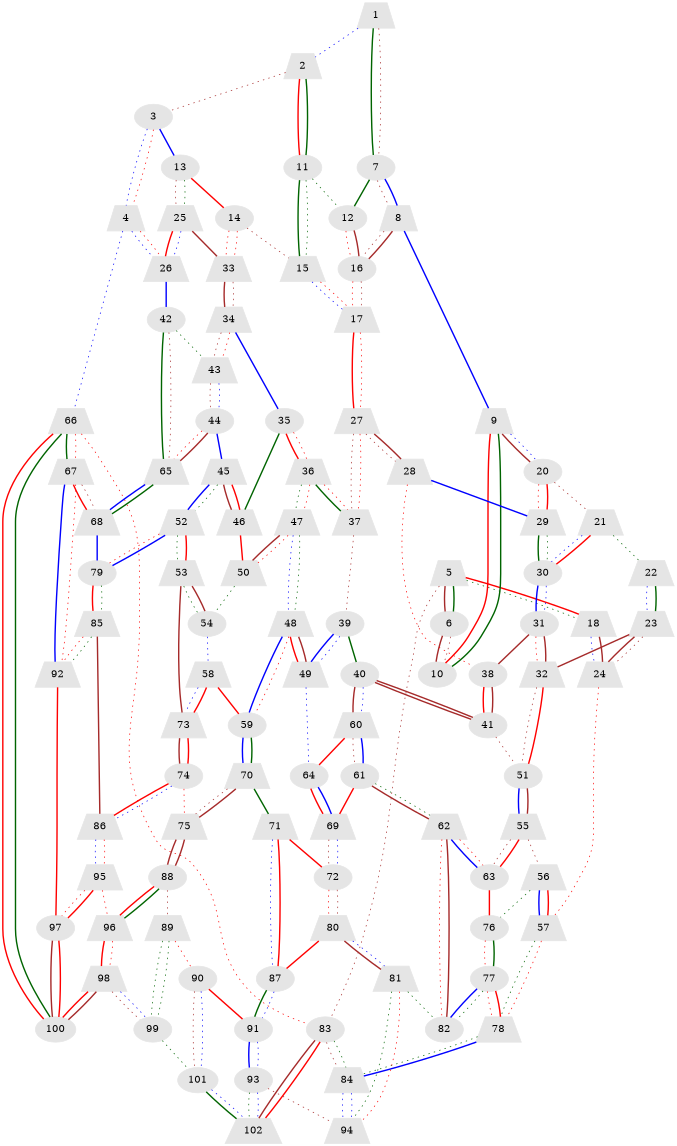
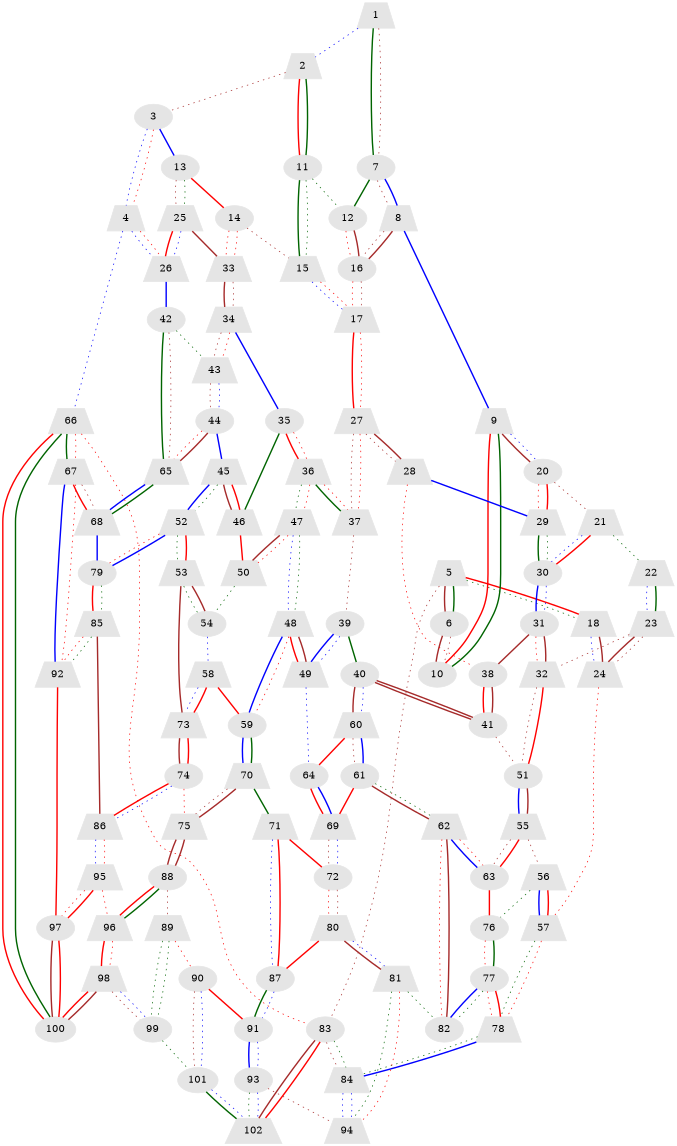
edge "23" -- "32": style bold -> dotted
